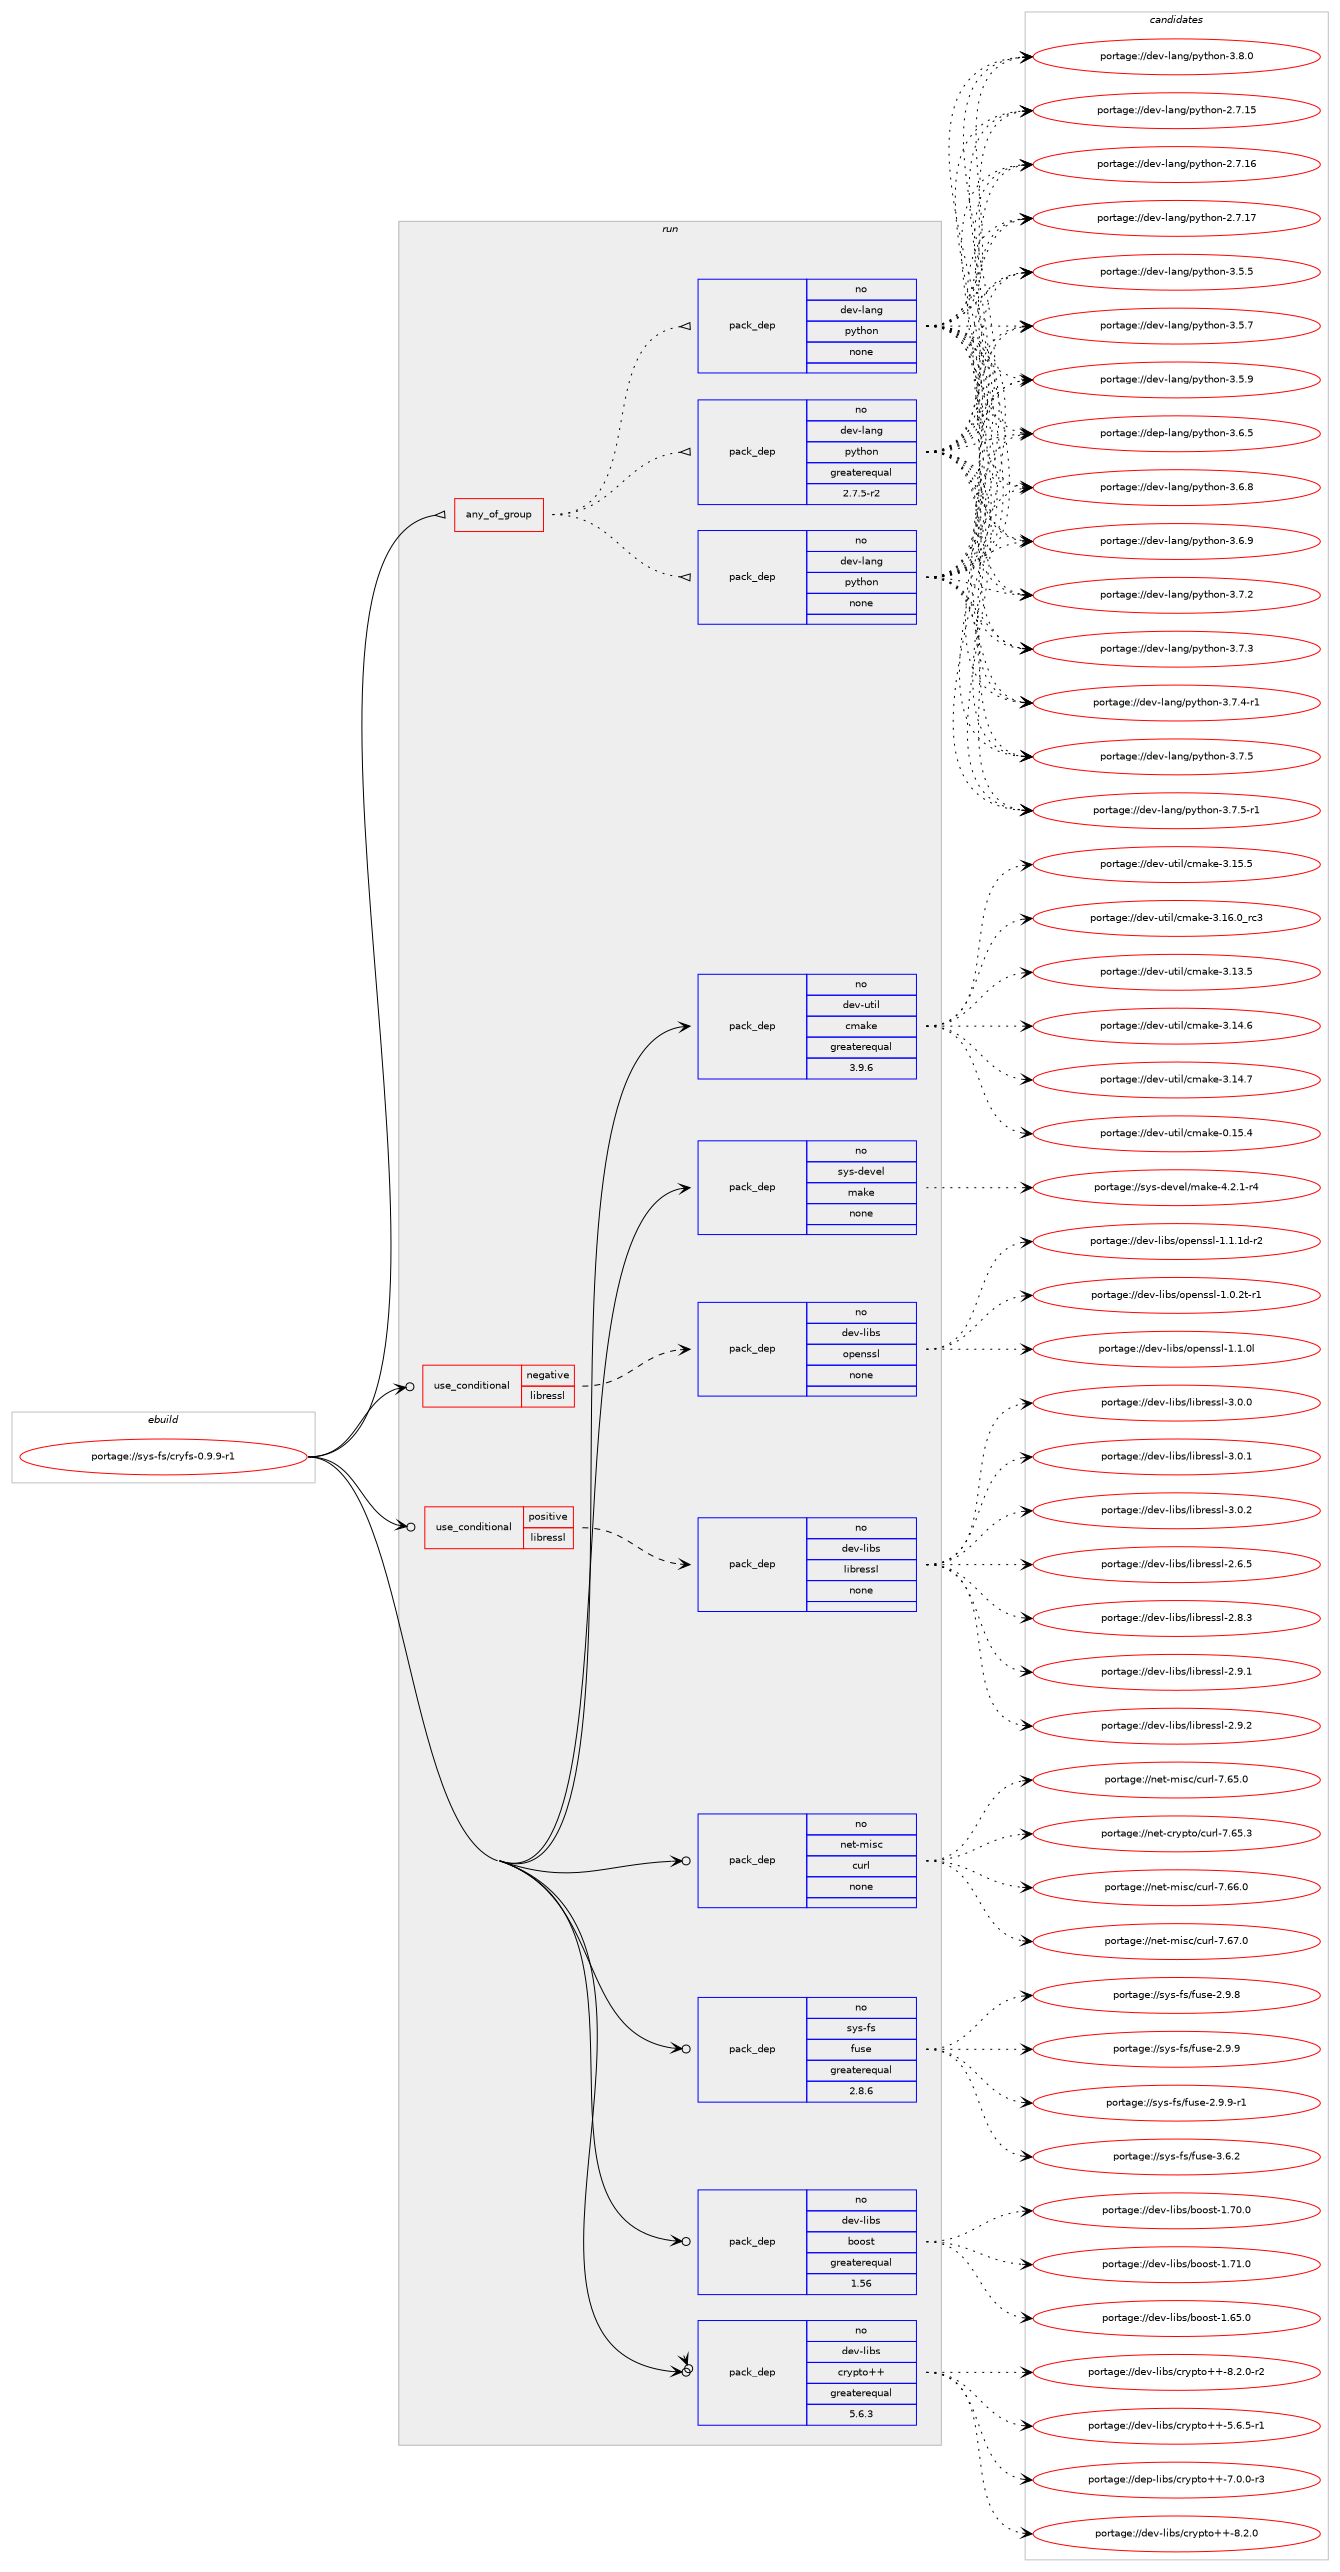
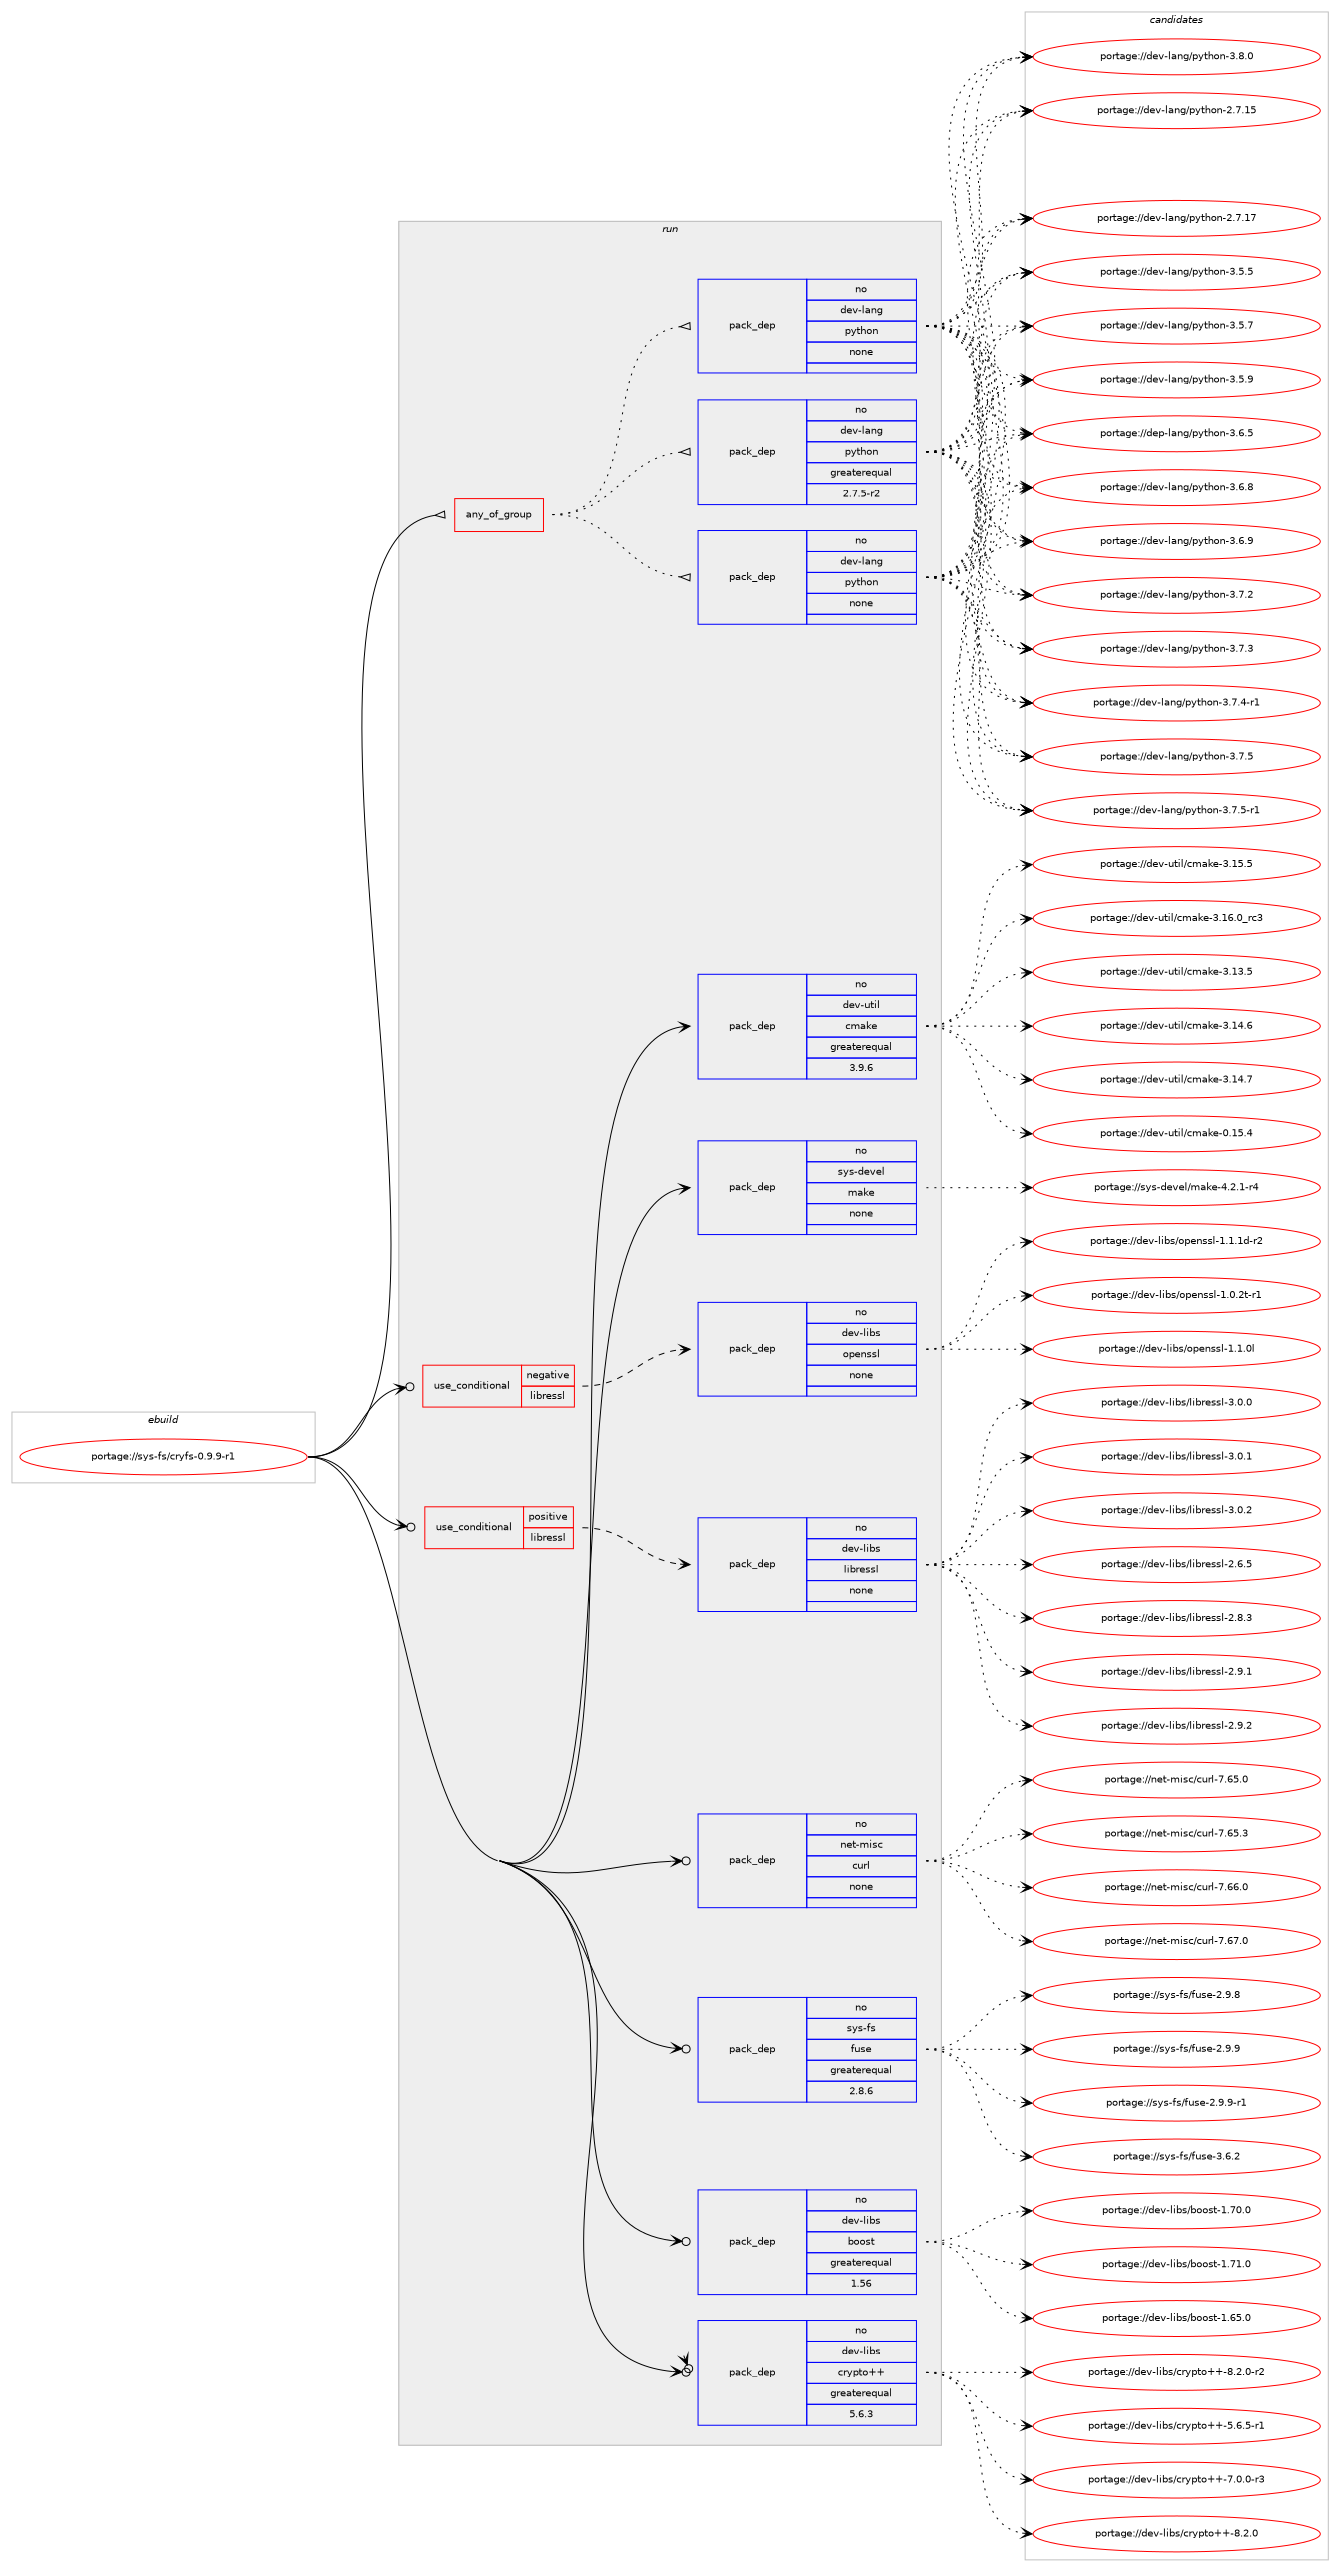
node "portage://dev-lang/python-2.7.16": removed
node "portage://net-crypto/curl-7.65.3": label "portage://net-crypto/curl-7.65.3" -> "portage://net-misc/curl-7.65.3"
node "portage://dep-libs/crypto++-7.0.0-r3": label "portage://dep-libs/crypto++-7.0.0-r3" -> "portage://dev-libs/crypto++-7.0.0-r3"
